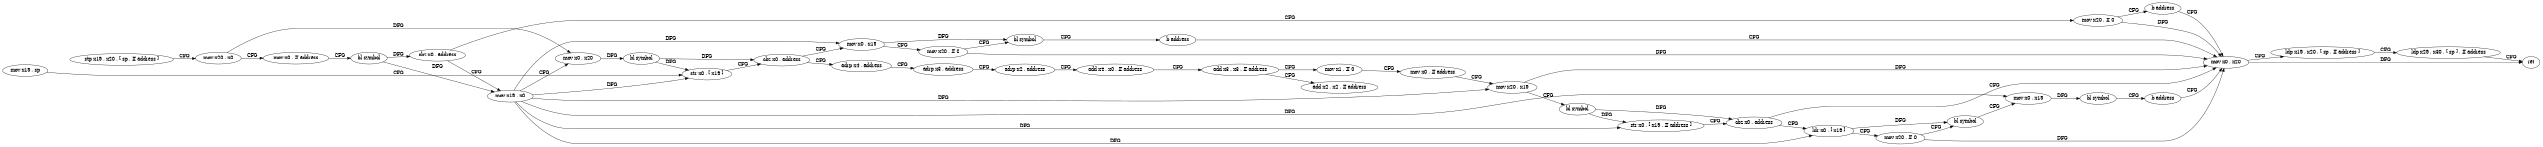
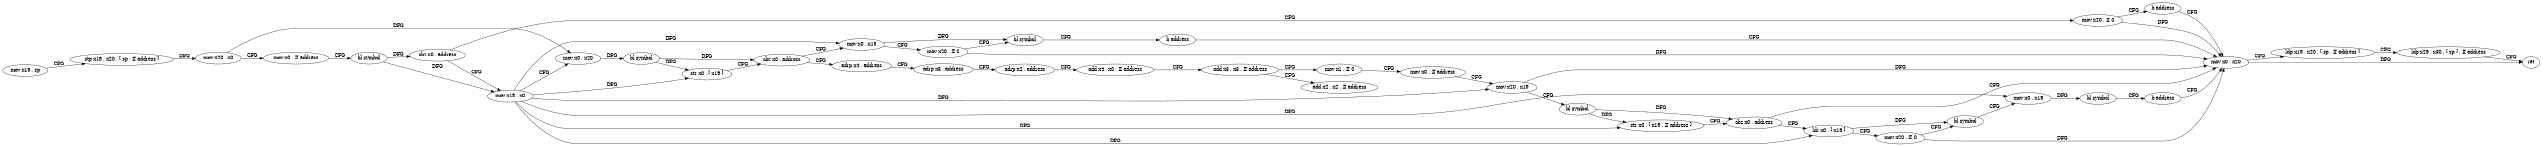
edge "stp x19 , x20 , [ sp , # address ]" -> "mov x20 , x0": label "CFG" -> "DFG"
edge "mov x19 , sp" -> "str x0 , [ x19 ]": now "mov x19 , sp" -> "stp x19 , x20 , [ sp , # address ]"
